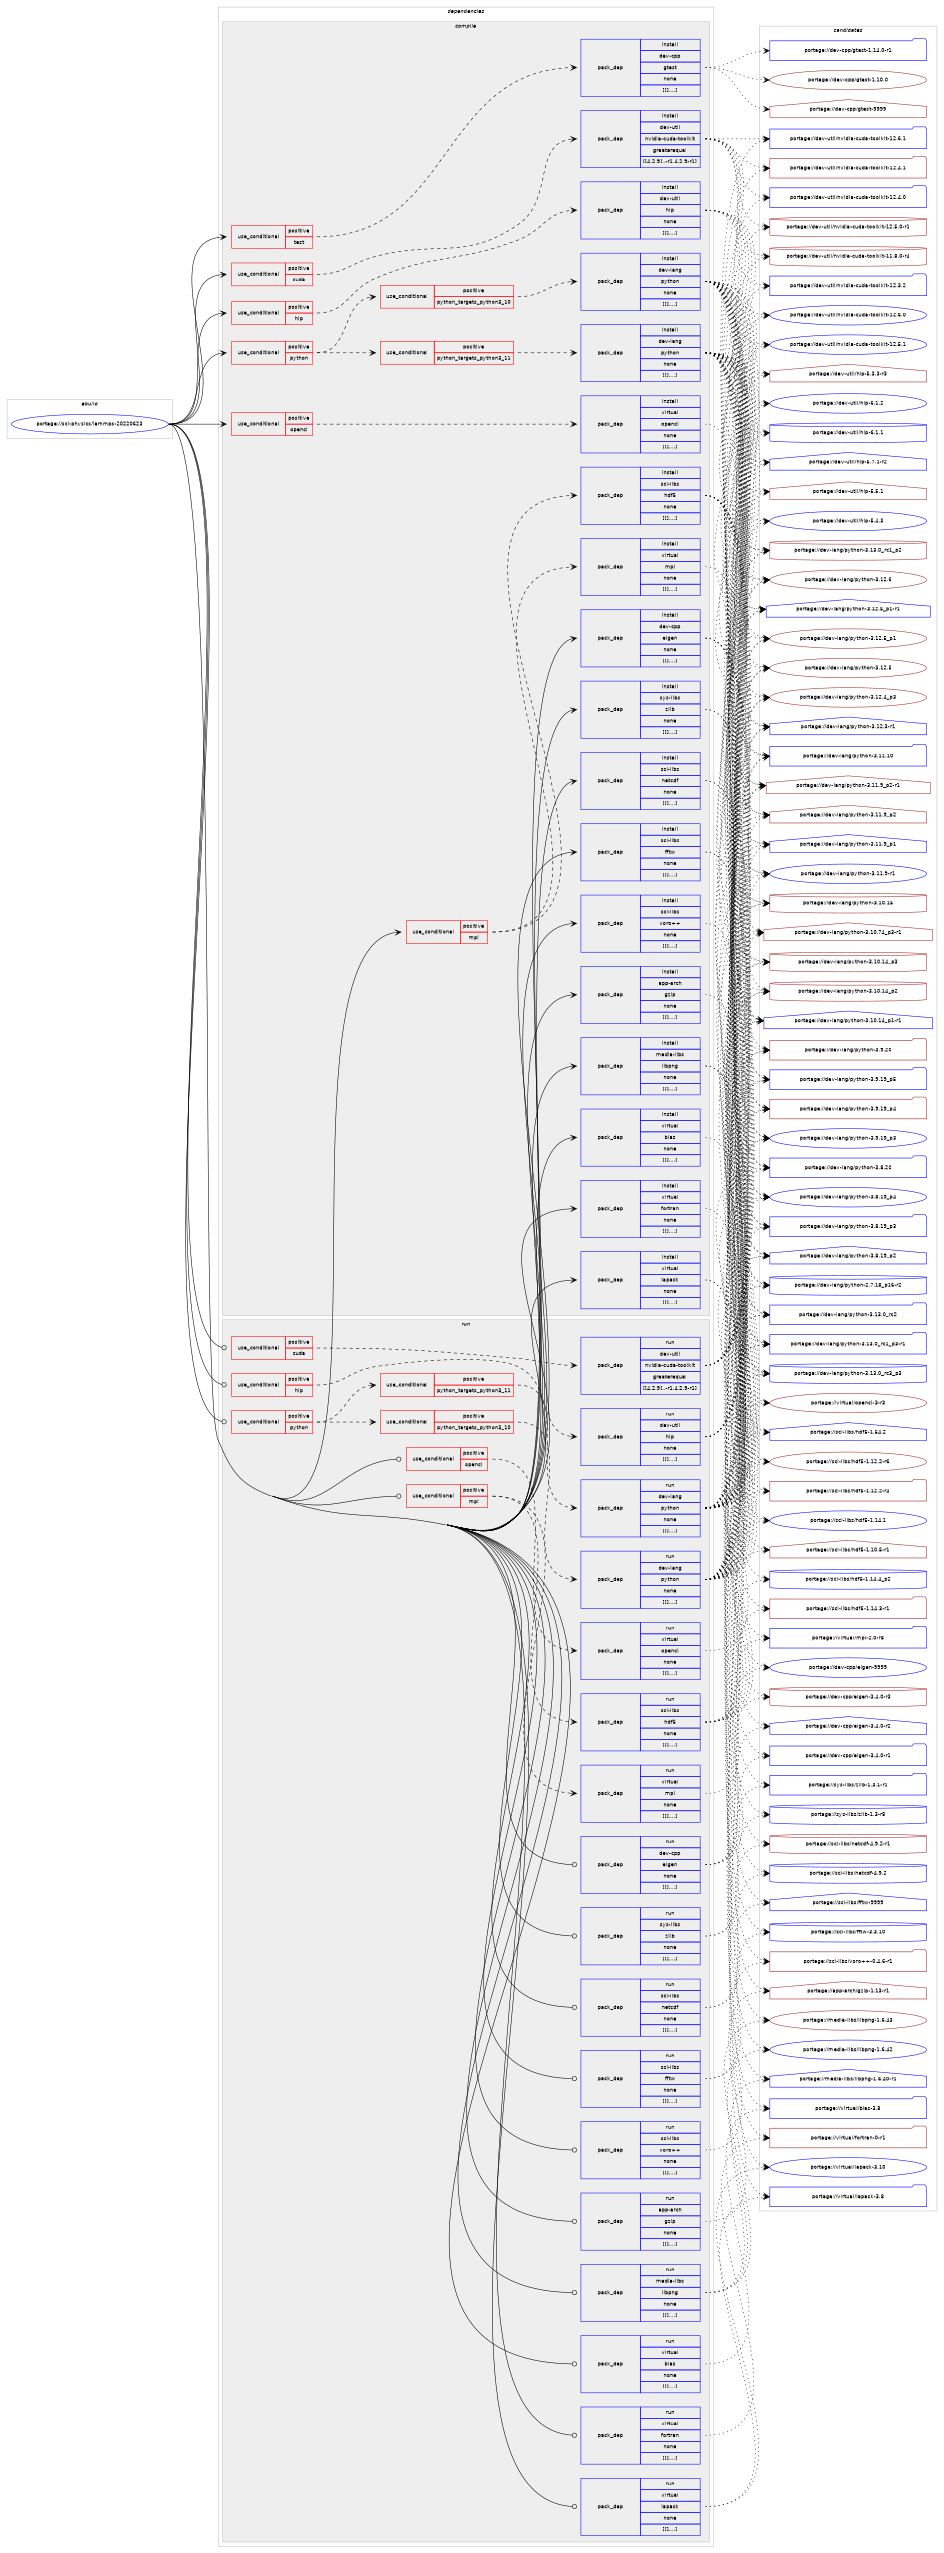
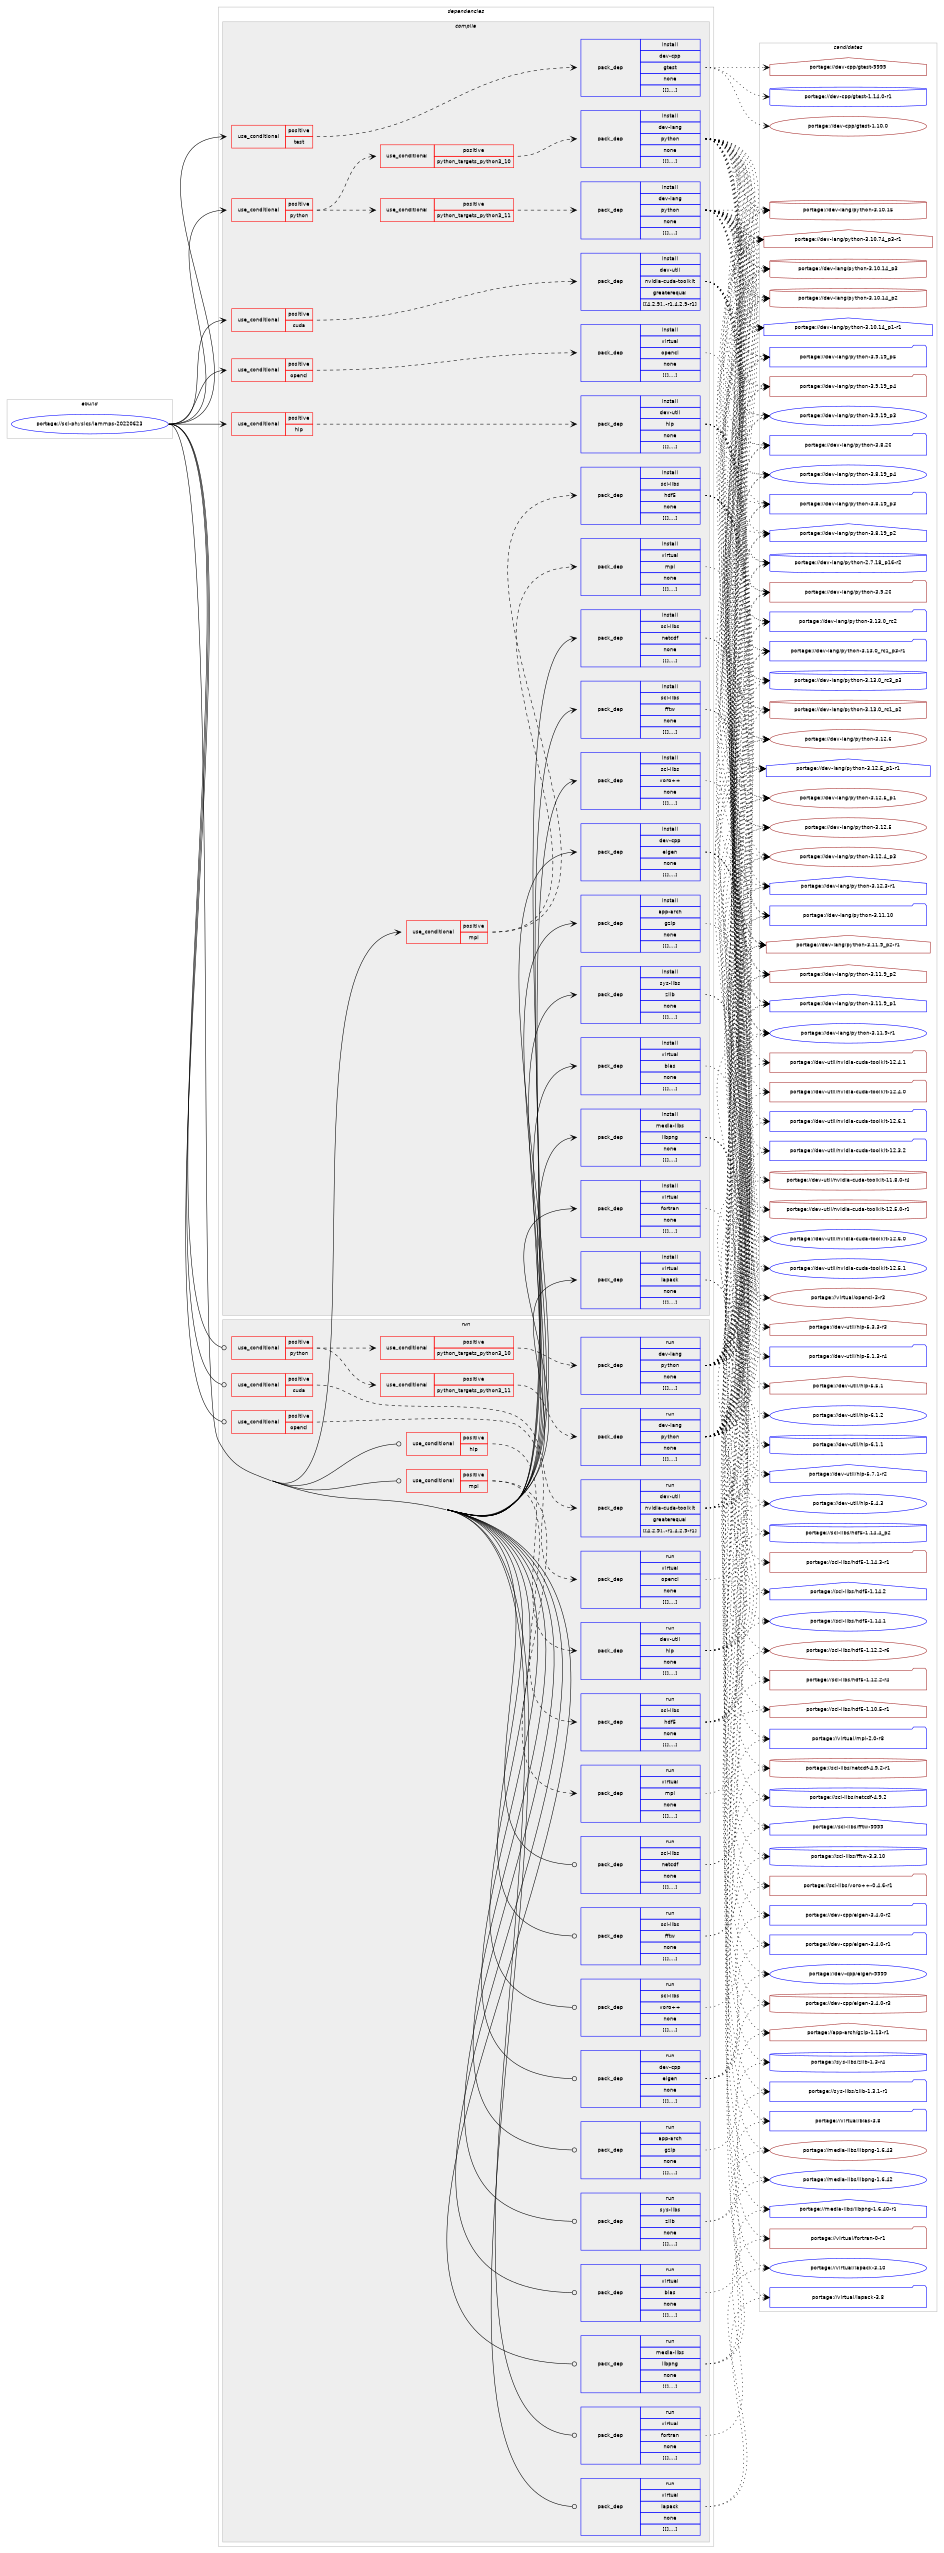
node "portage://dev-cpp/gtest-1.14.0-r1": shape folder -> cylinder
node "portage://dev-util/nvidia-cuda-toolkit-12.4.0": color blue -> brown
node "portage://dev-util/hip-5.1.3-r4": added
node "portage://sci-libs/hdf5-1.54.2": label "portage://sci-libs/hdf5-1.54.2" -> "portage://sci-libs/hdf5-1.14.2"
node "portage://dev-cpp/eigen-3.4.0-r2": shape house -> folder
node "portage://sys-libs/zlib-1.3-r8": label "portage://sys-libs/zlib-1.3-r8" -> "portage://sys-libs/zlib-1.3-r4"
